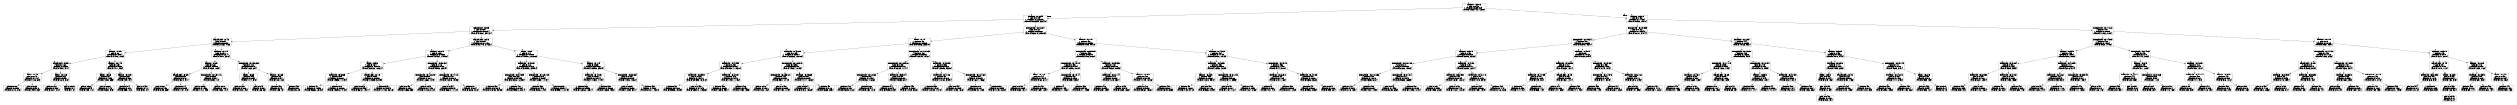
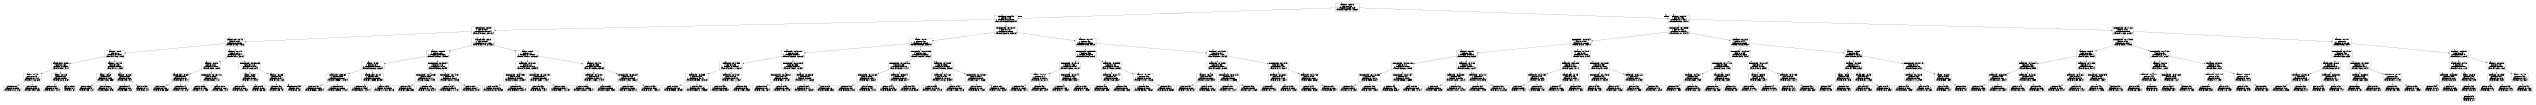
node "gini = 0.495 samples = 51 value = [23, 28]": label "gini = 0.495 samples = 51 value = [23, 28]" -> "samples = 0.495 samples = 51 value = [23, 28]"
edge "gini = 0.499 samples = 81 value = [42, 39]" -> "gini = 0.462 samples = 1260 value = [803, 457]": now "TaxiIn <= 3.5 gini = 0.466 samples = 1341 value = [845, 496]" -> "gini = 0.462 samples = 1260 value = [803, 457]"
